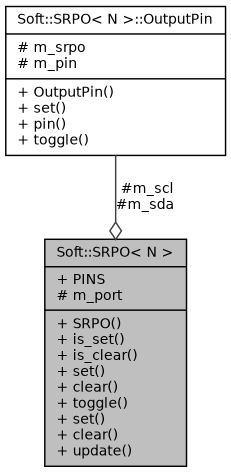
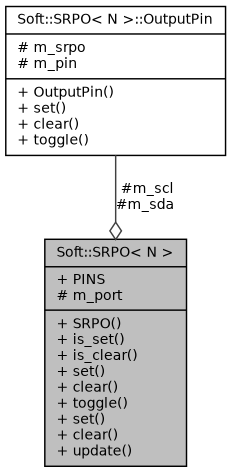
node "Soft::SRPO< N >::OutputPin": text "+ pin()" -> "+ clear()"
